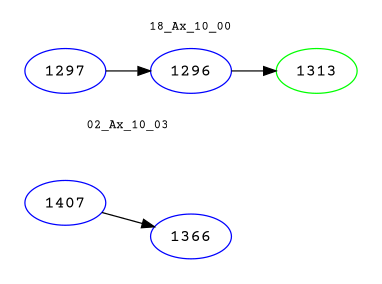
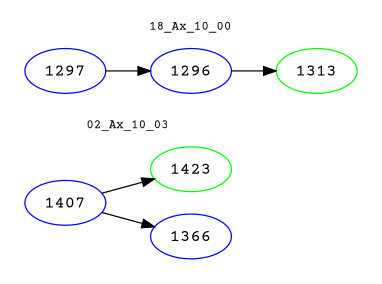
node "1423": added
